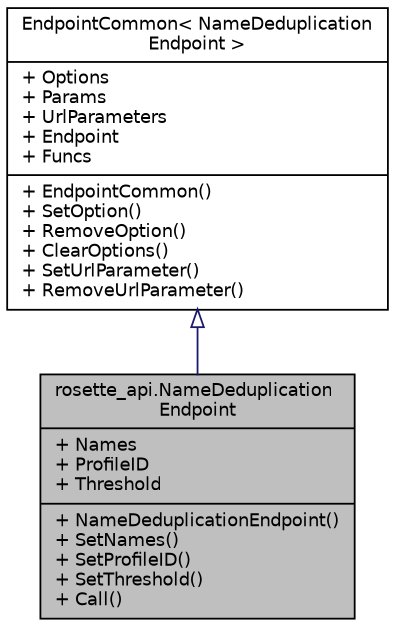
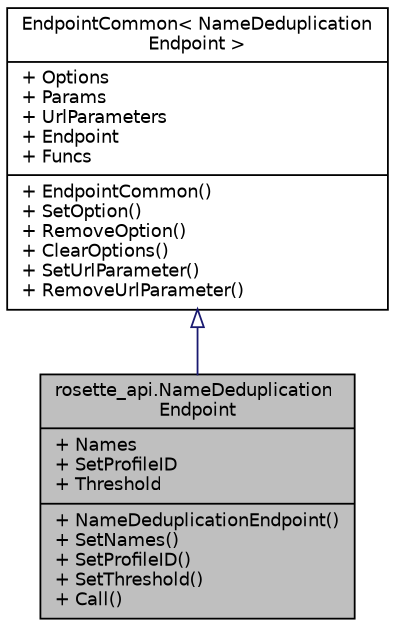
node "rosette_api.NameDeduplication": text "+ ProfileID" -> "+ SetProfileID"
